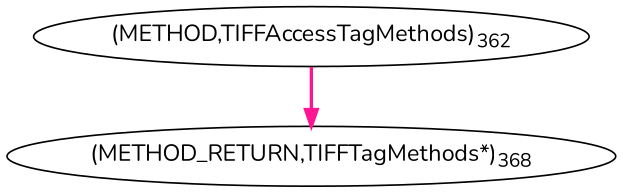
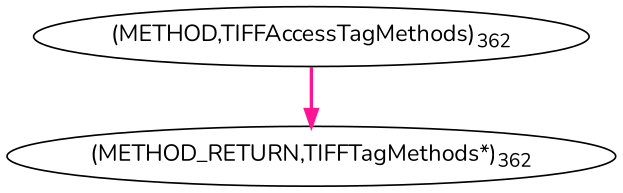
node "(METHOD_RETURN,TIFFTagMethods*)": text "368" -> "362"
